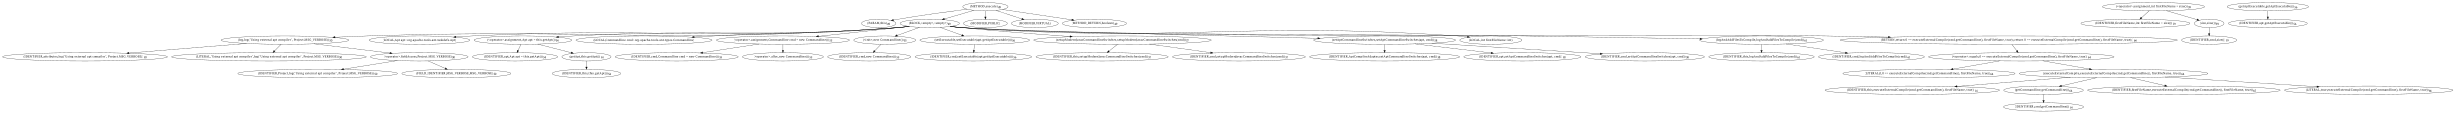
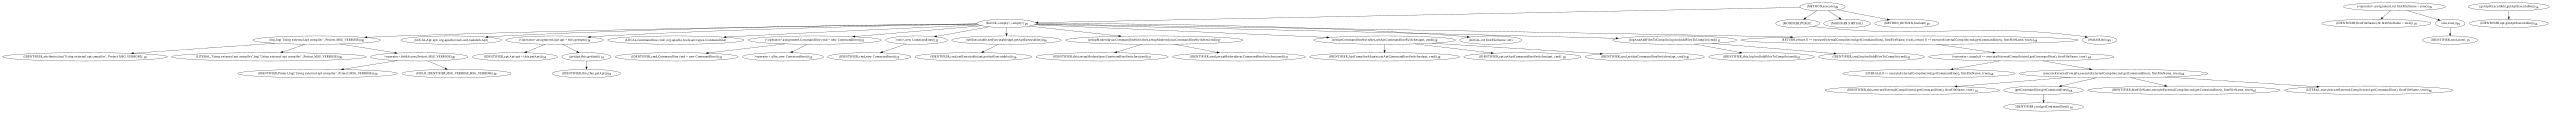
edge "(METHOD,execute)" -> "(PARAM,this)": now "(MODIFIER,PUBLIC)" -> "(PARAM,this)"
